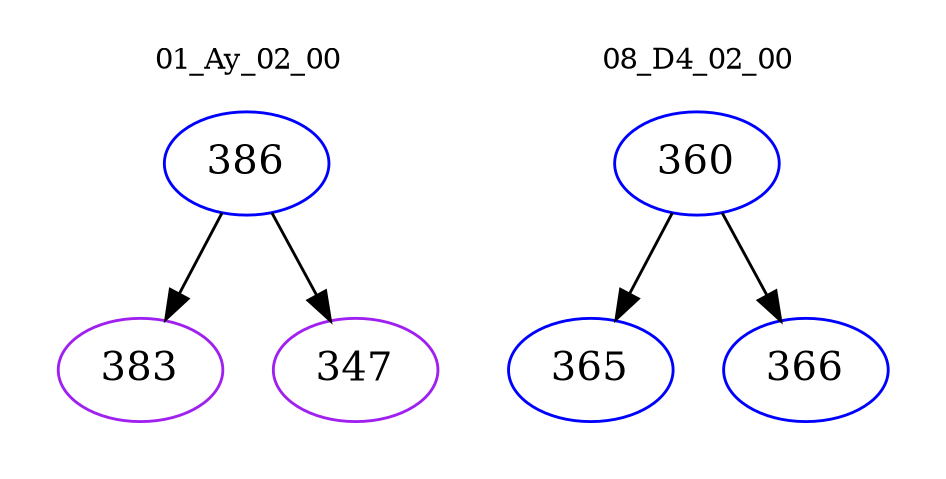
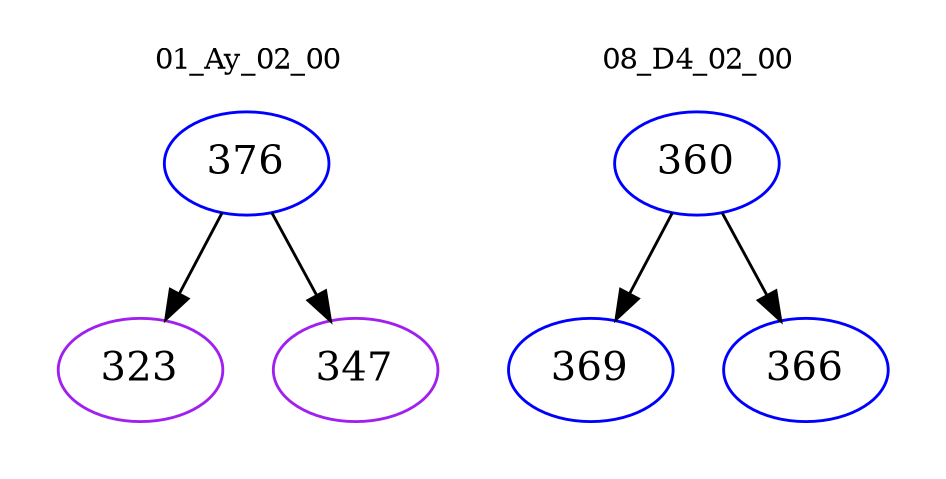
node "386": label "386" -> "376"
node "383": label "383" -> "323"
node "365": label "365" -> "369"
